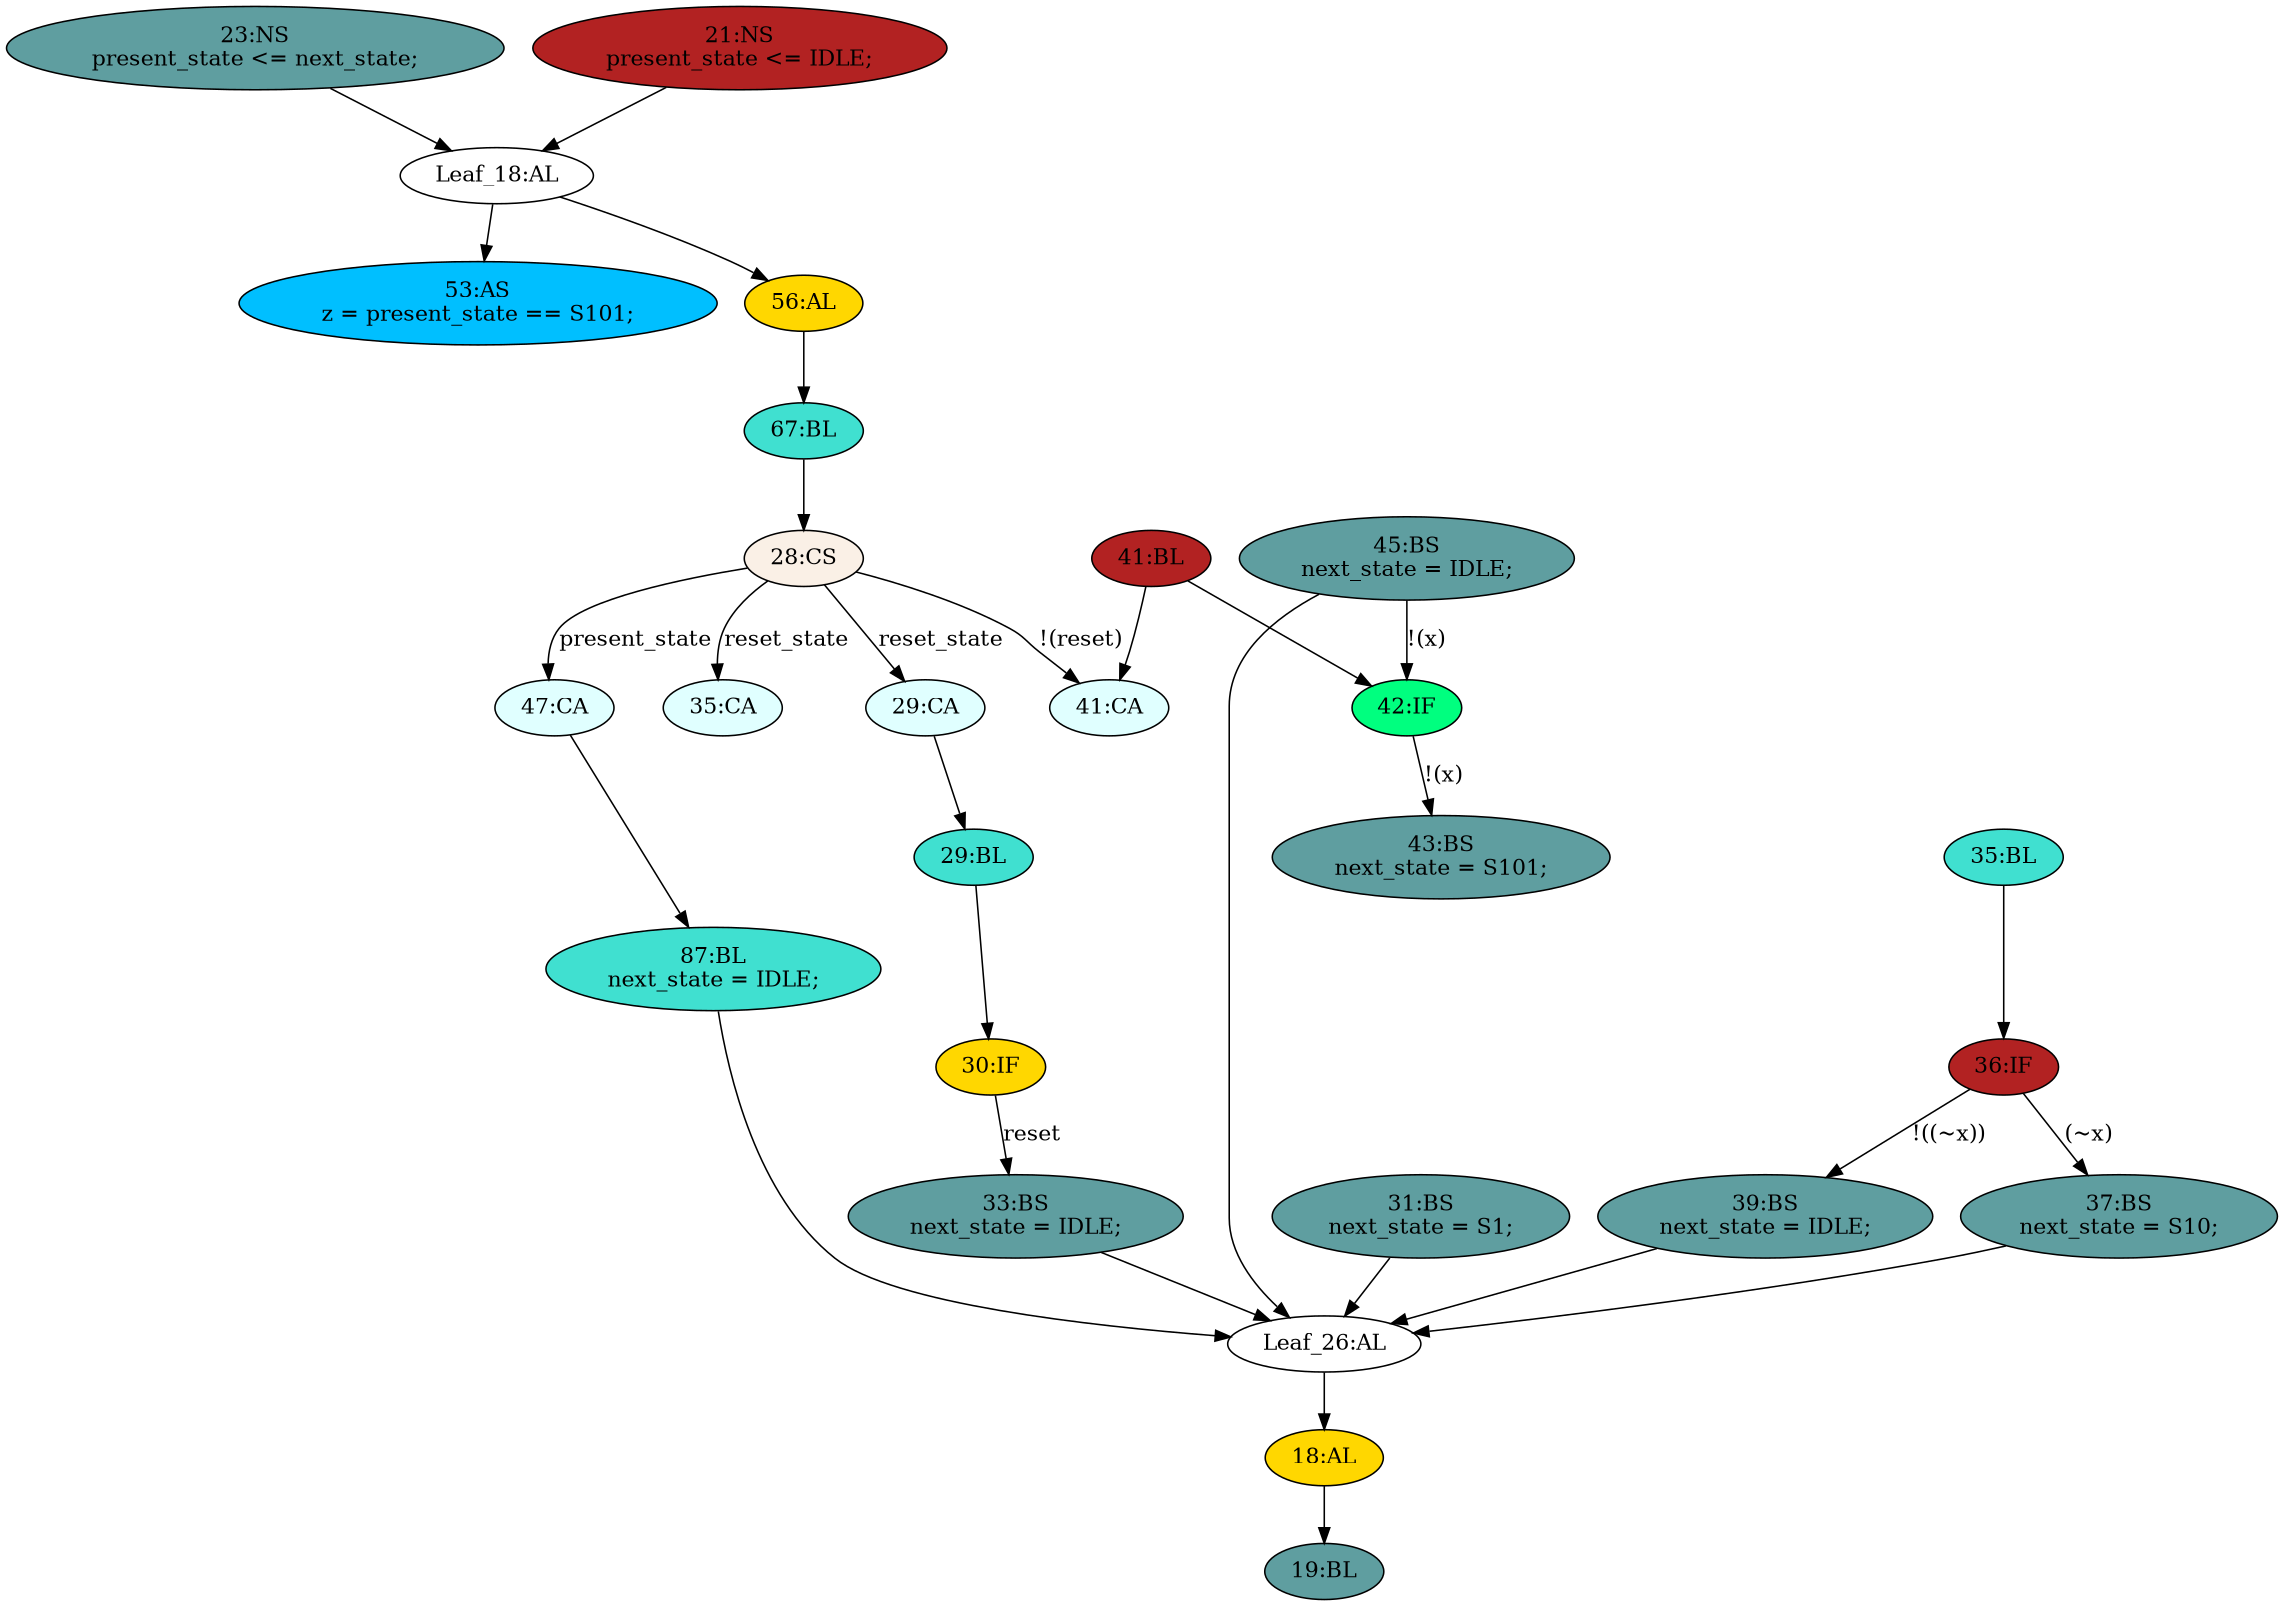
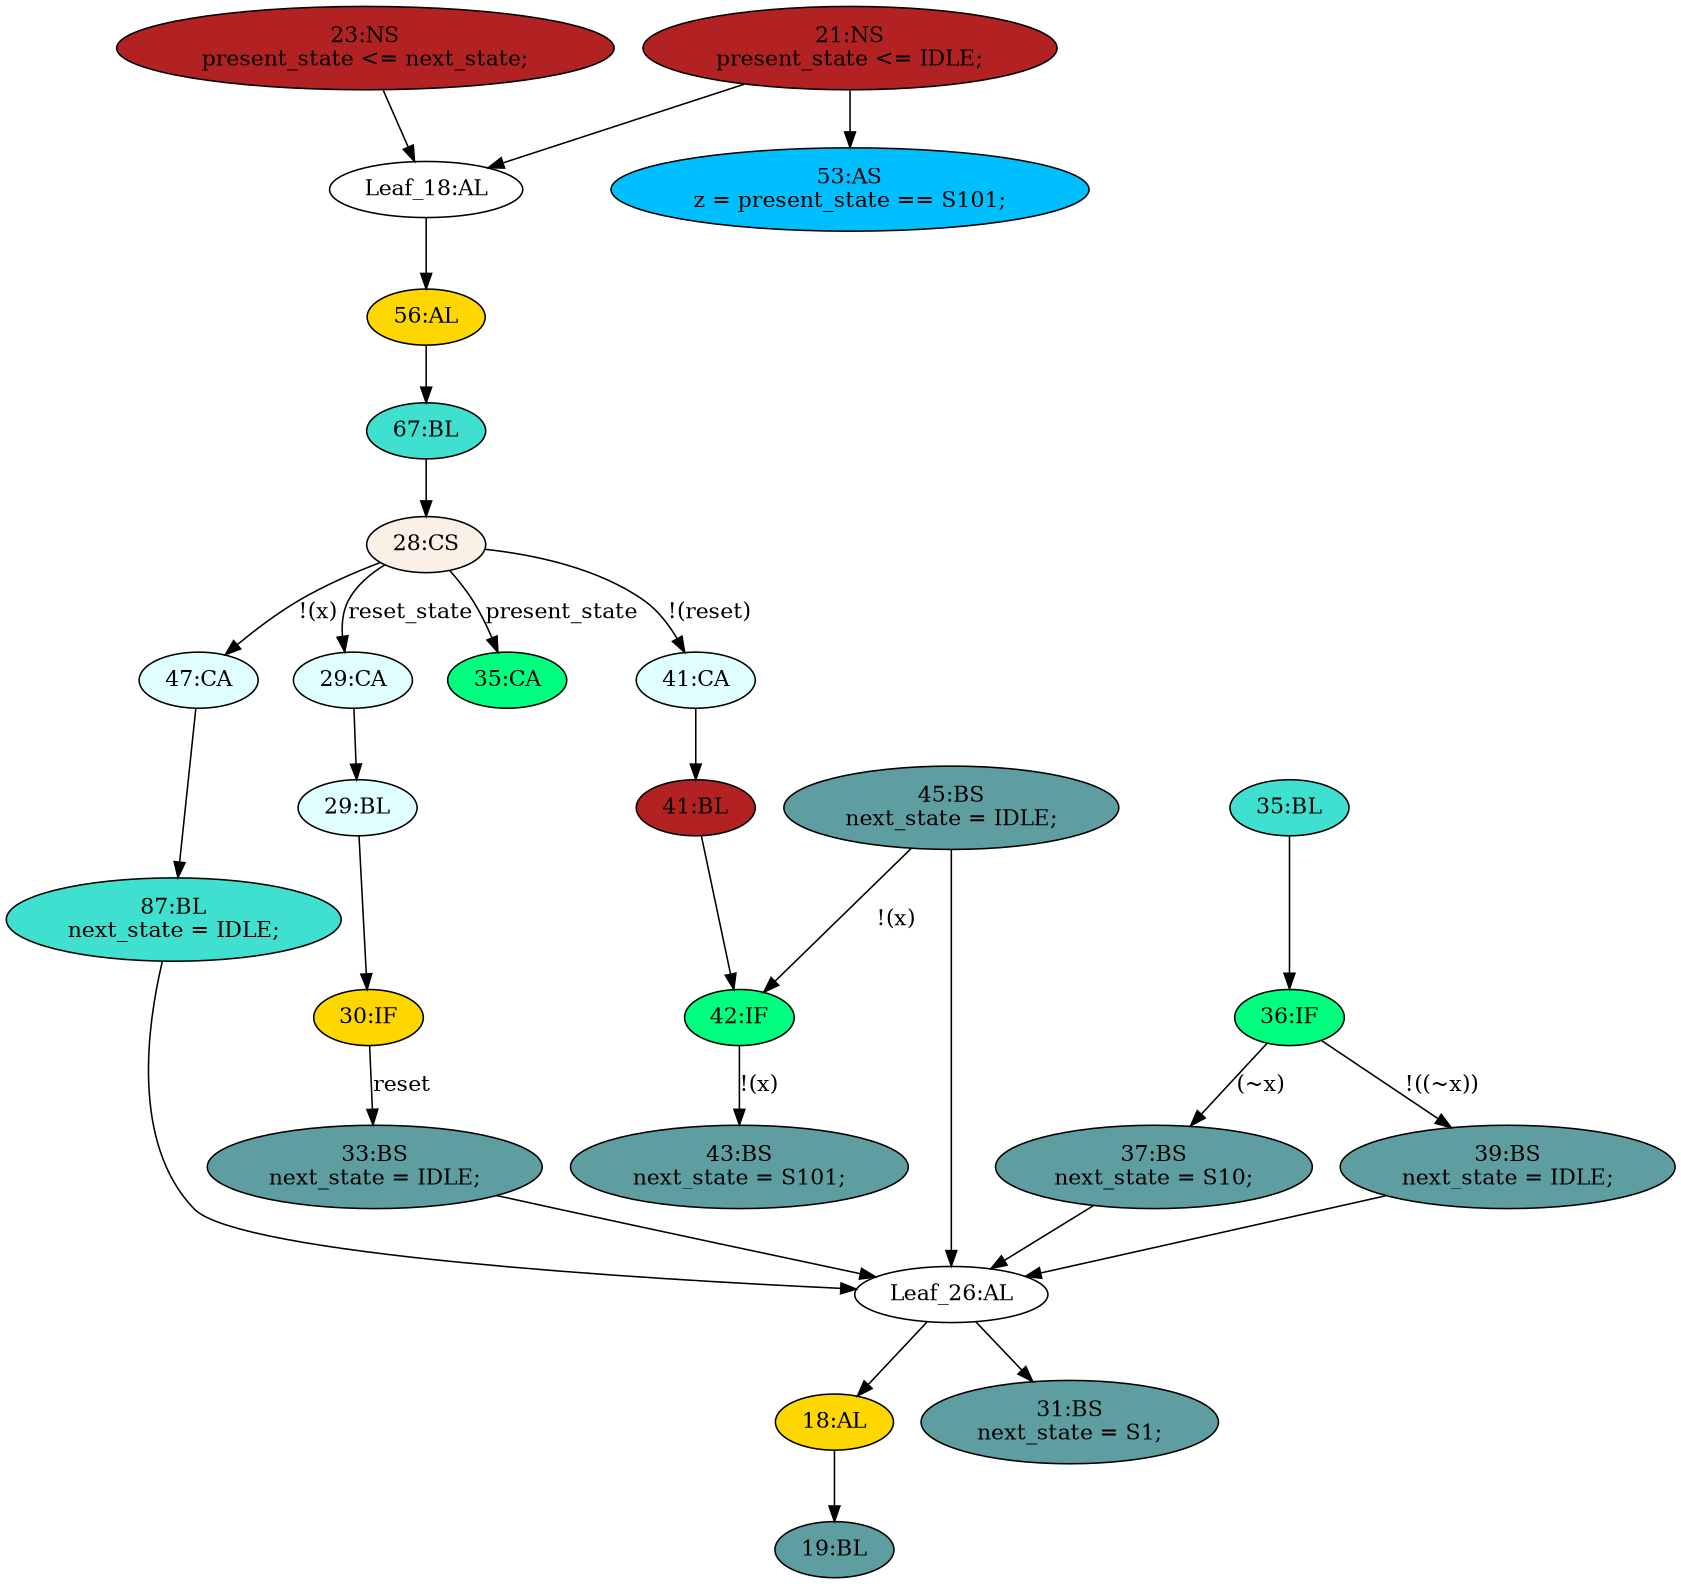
node "23:NS present_state <= next_state;": fillcolor cadetblue -> firebrick
edge "Leaf_18:AL" -> "53:AS z = present_state == S101;": now "21:NS present_state <= IDLE;" -> "53:AS z = present_state == S101;"
edge "41:BL" -> "41:CA": reversed
edge "28:CS" -> "47:CA": label "present_state" -> "!(x)"
edge "28:CS" -> "35:CA": label "reset_state" -> "present_state"
node "35:CA": fillcolor lightcyan -> springgreen
node "29:BL": fillcolor turquoise -> lightcyan
node "36:IF": fillcolor firebrick -> springgreen
edge "31:BS next_state = S1;" -> "Leaf_26:AL": reversed
